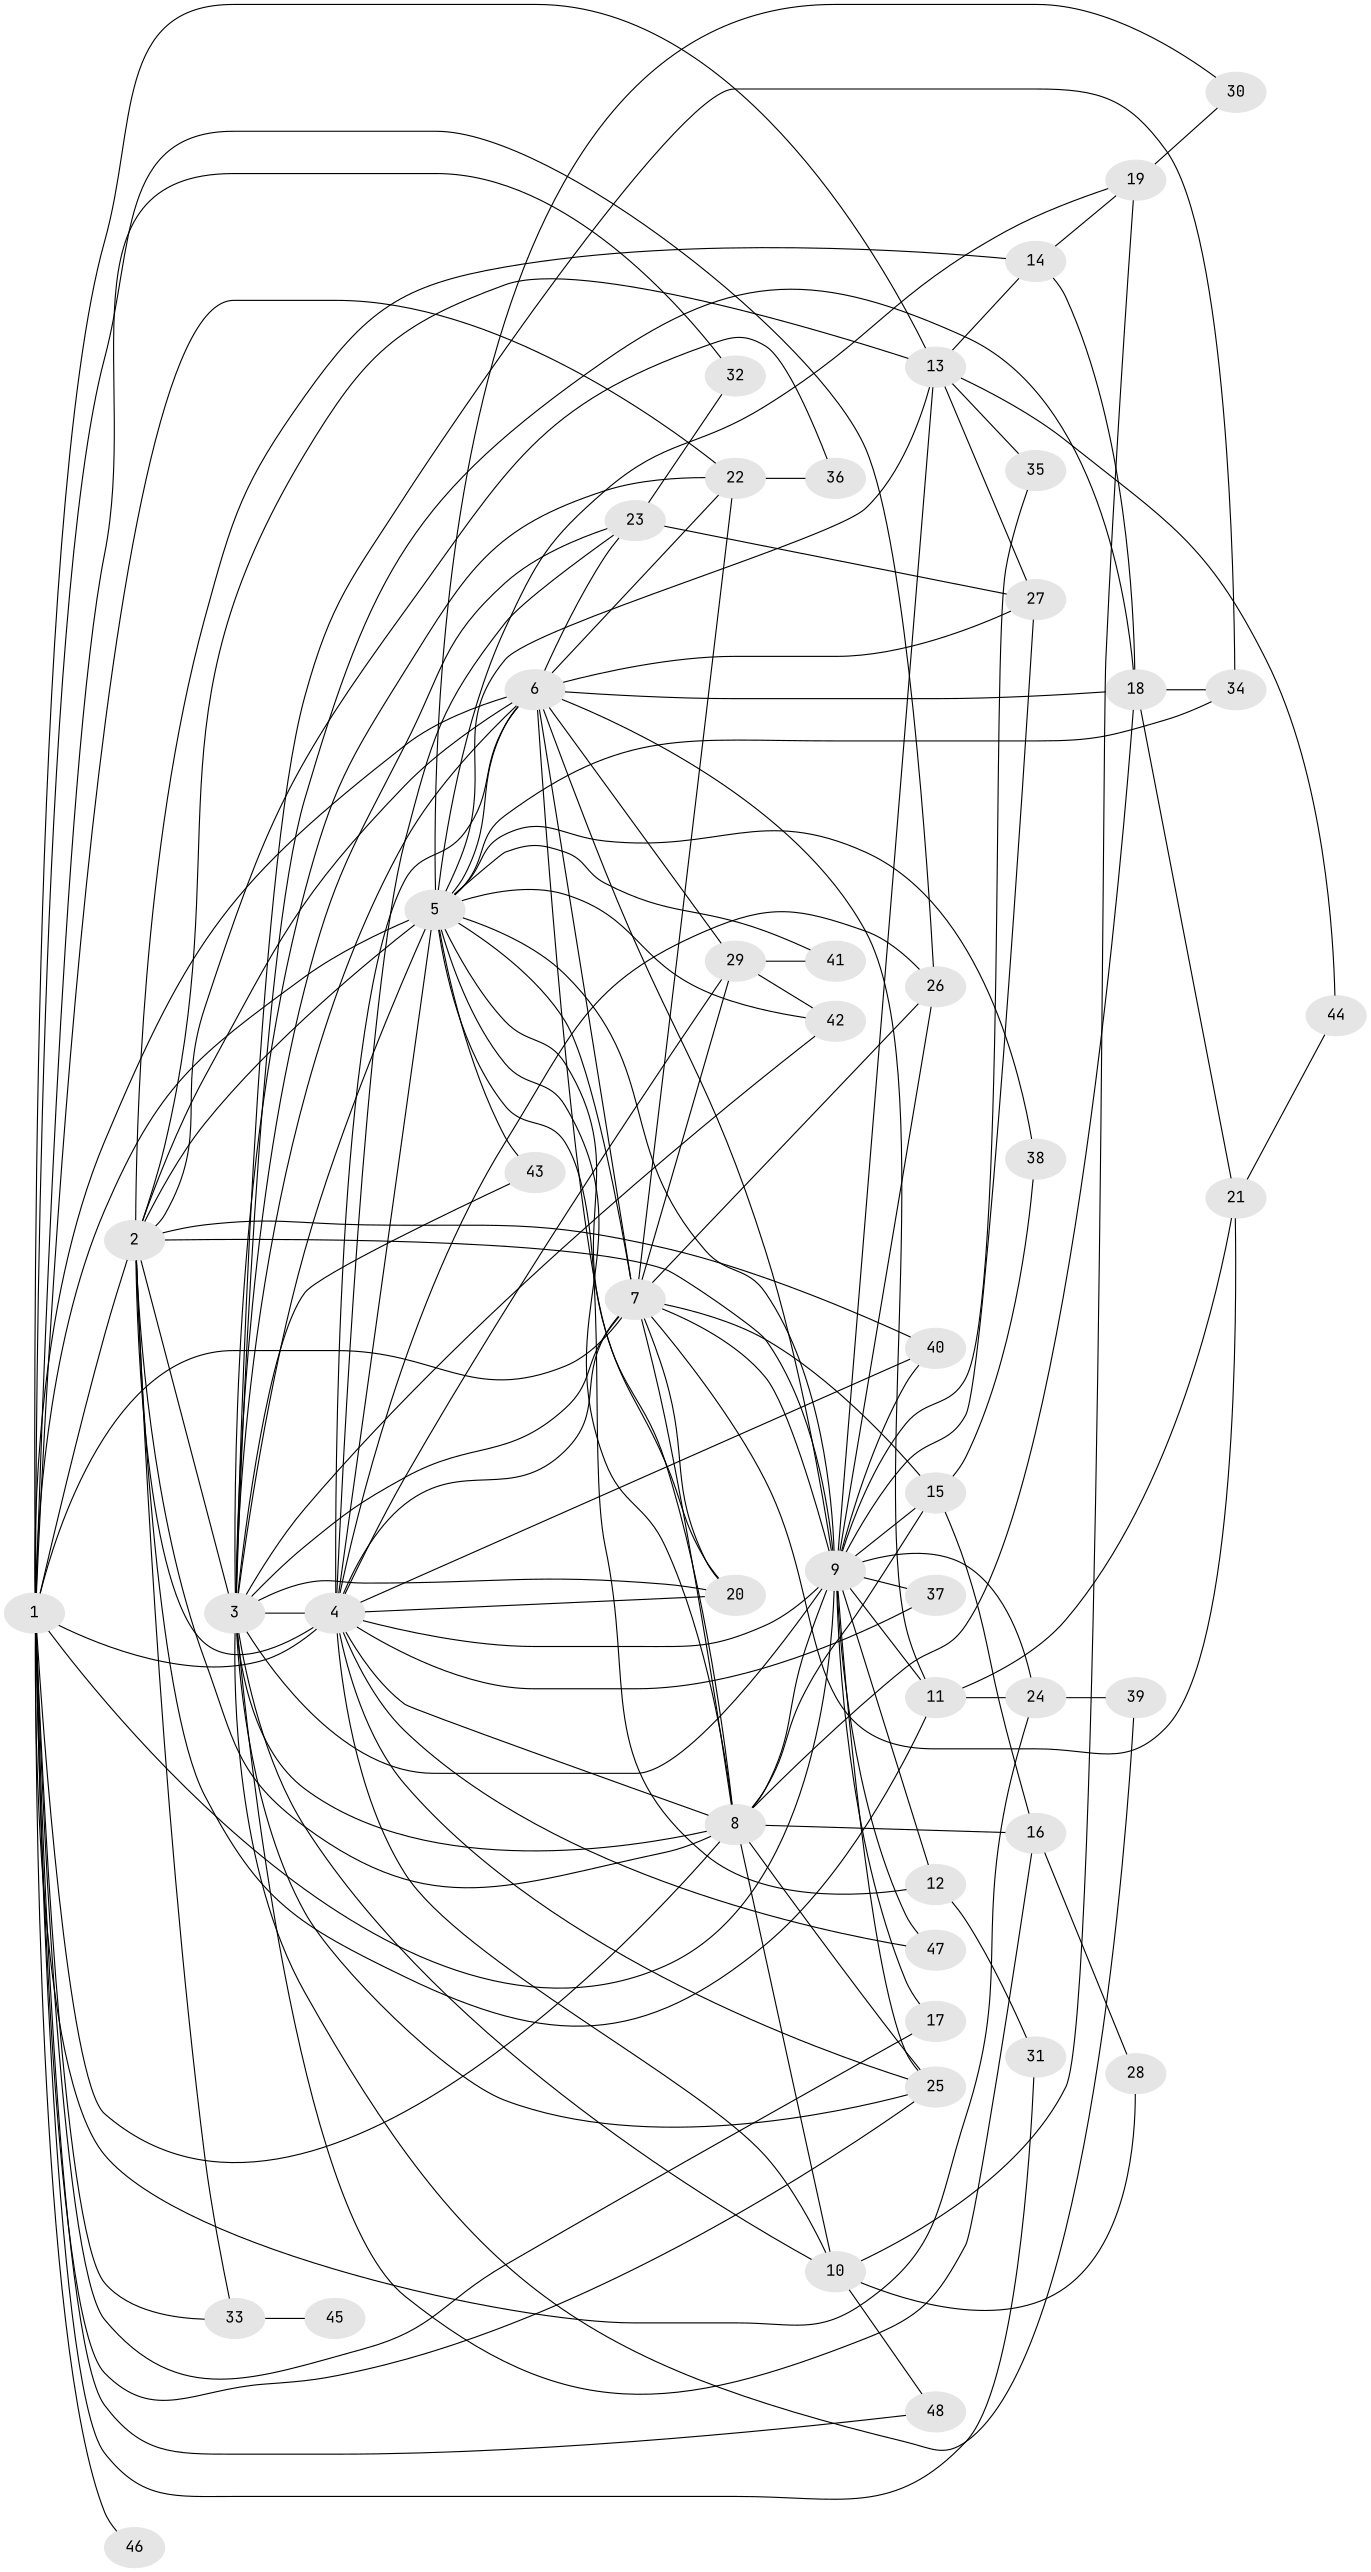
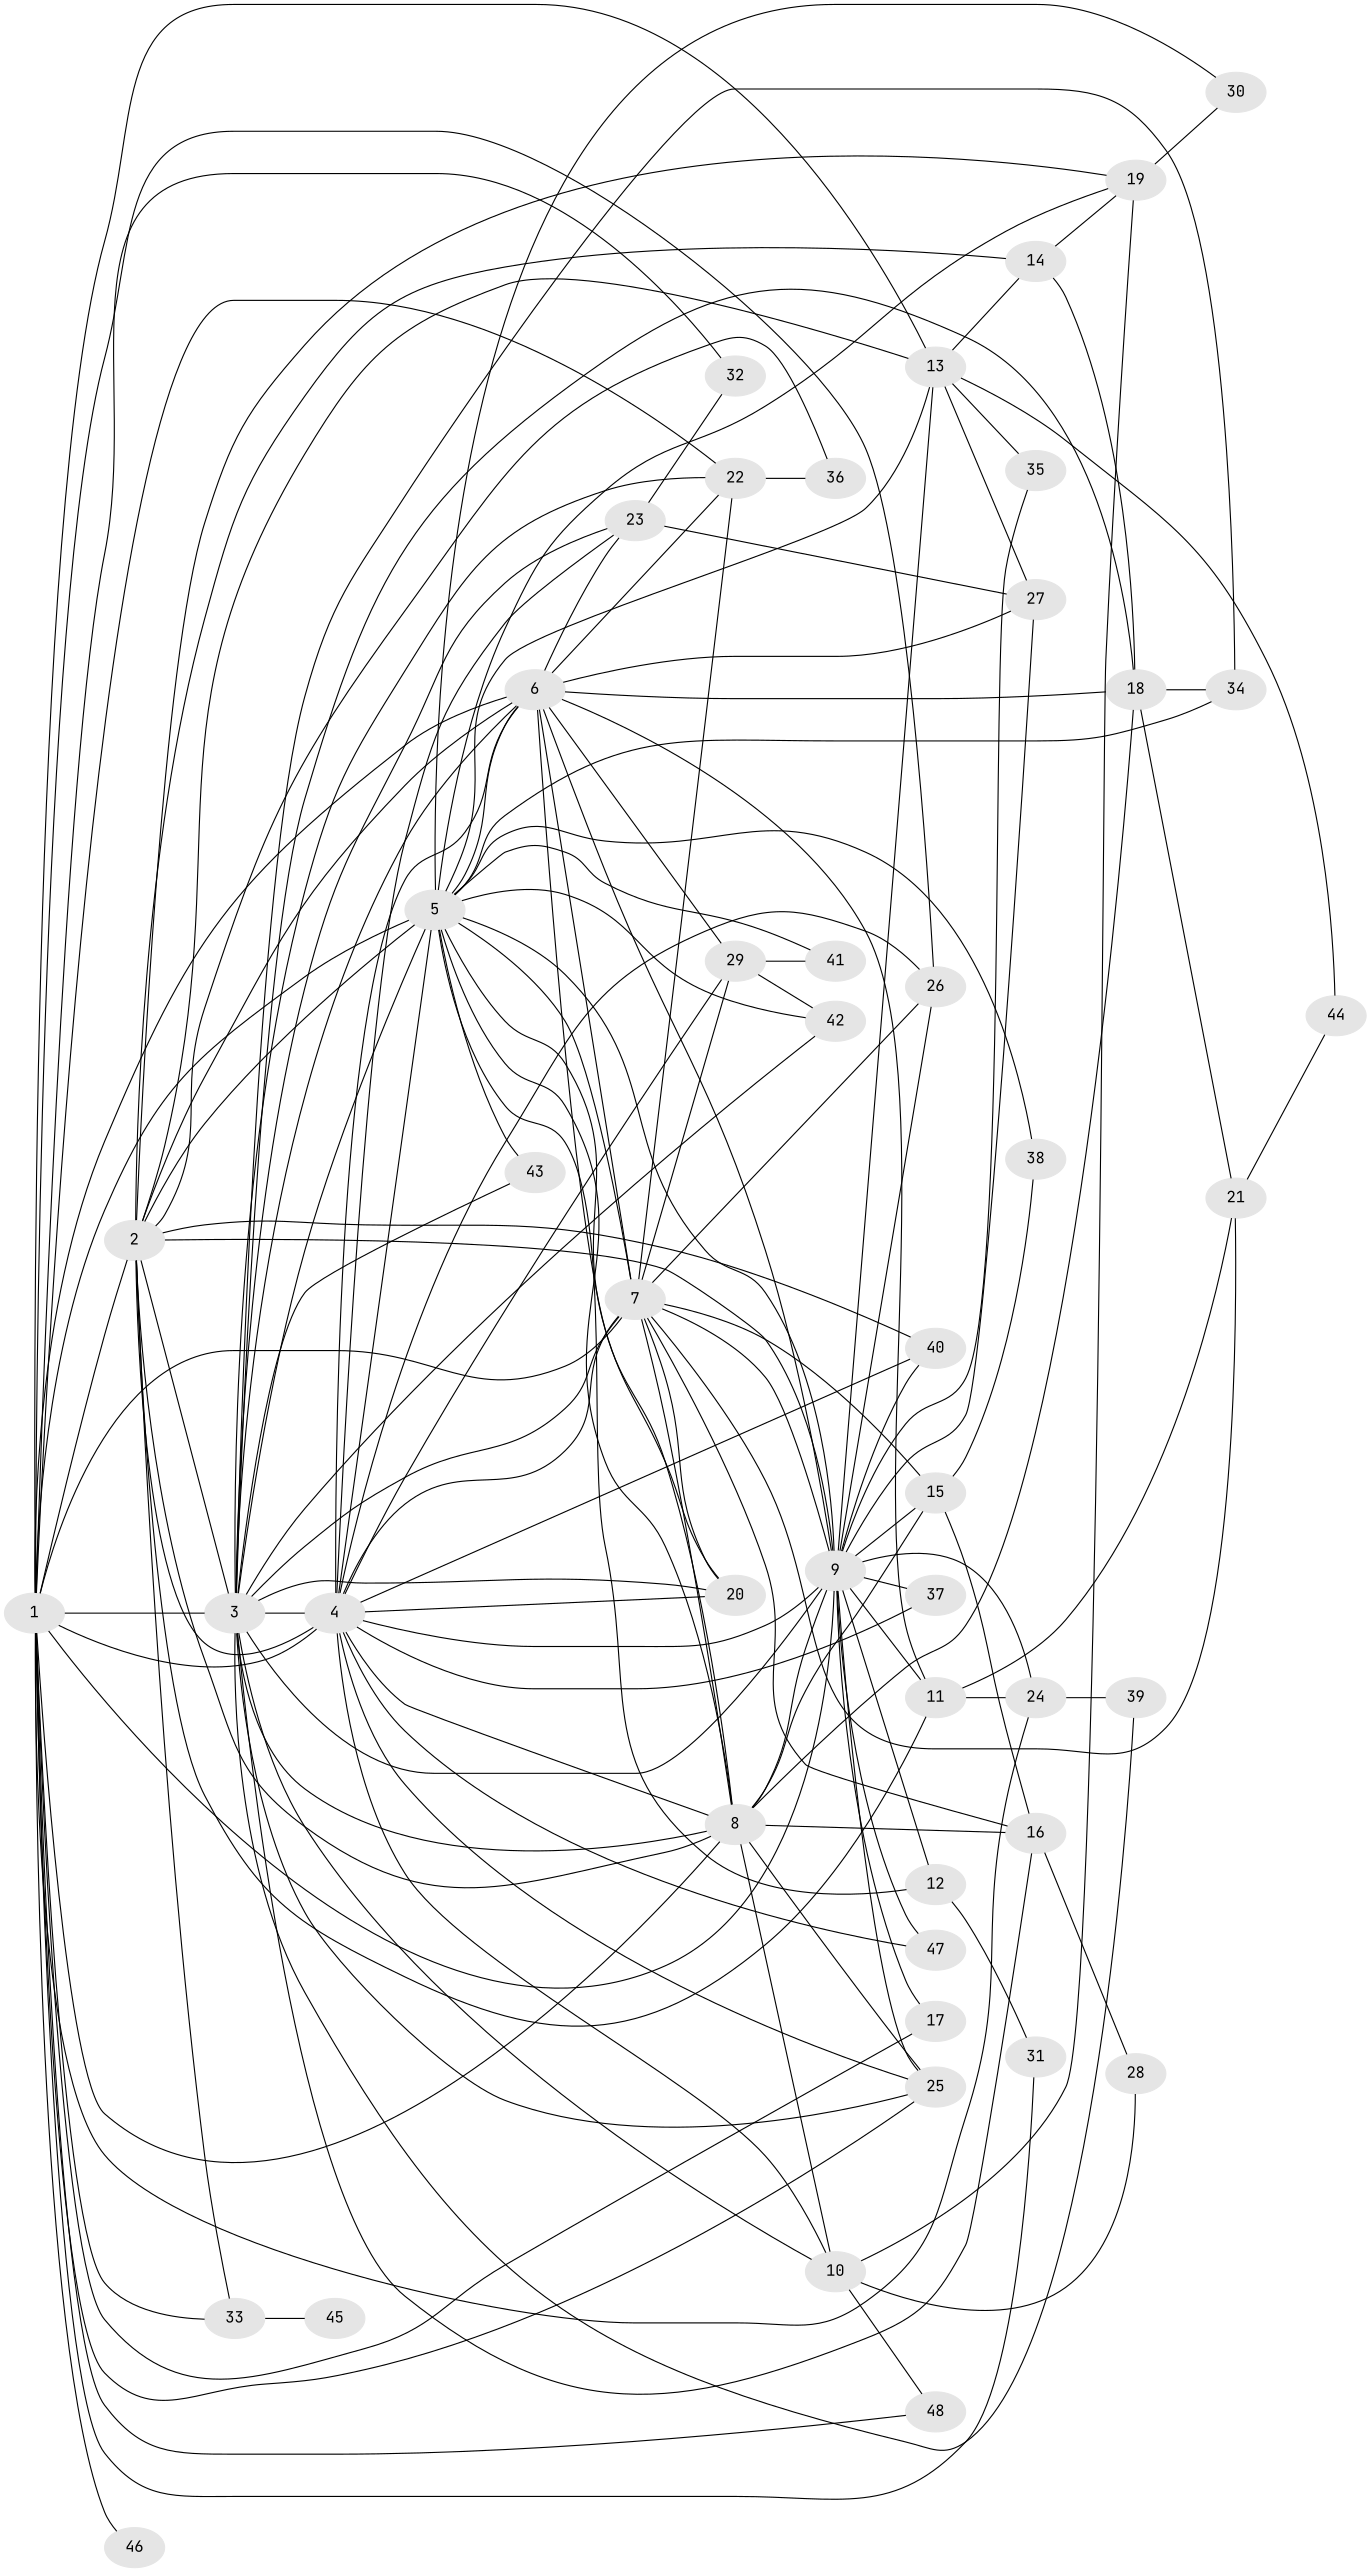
edge "19" -- "2": added
edge "1" -- "3": added
edge "7" -- "16": added
